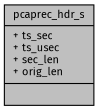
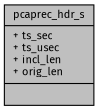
node "pcaprec_hdr_s": text "+ sec_len" -> "+ incl_len"
